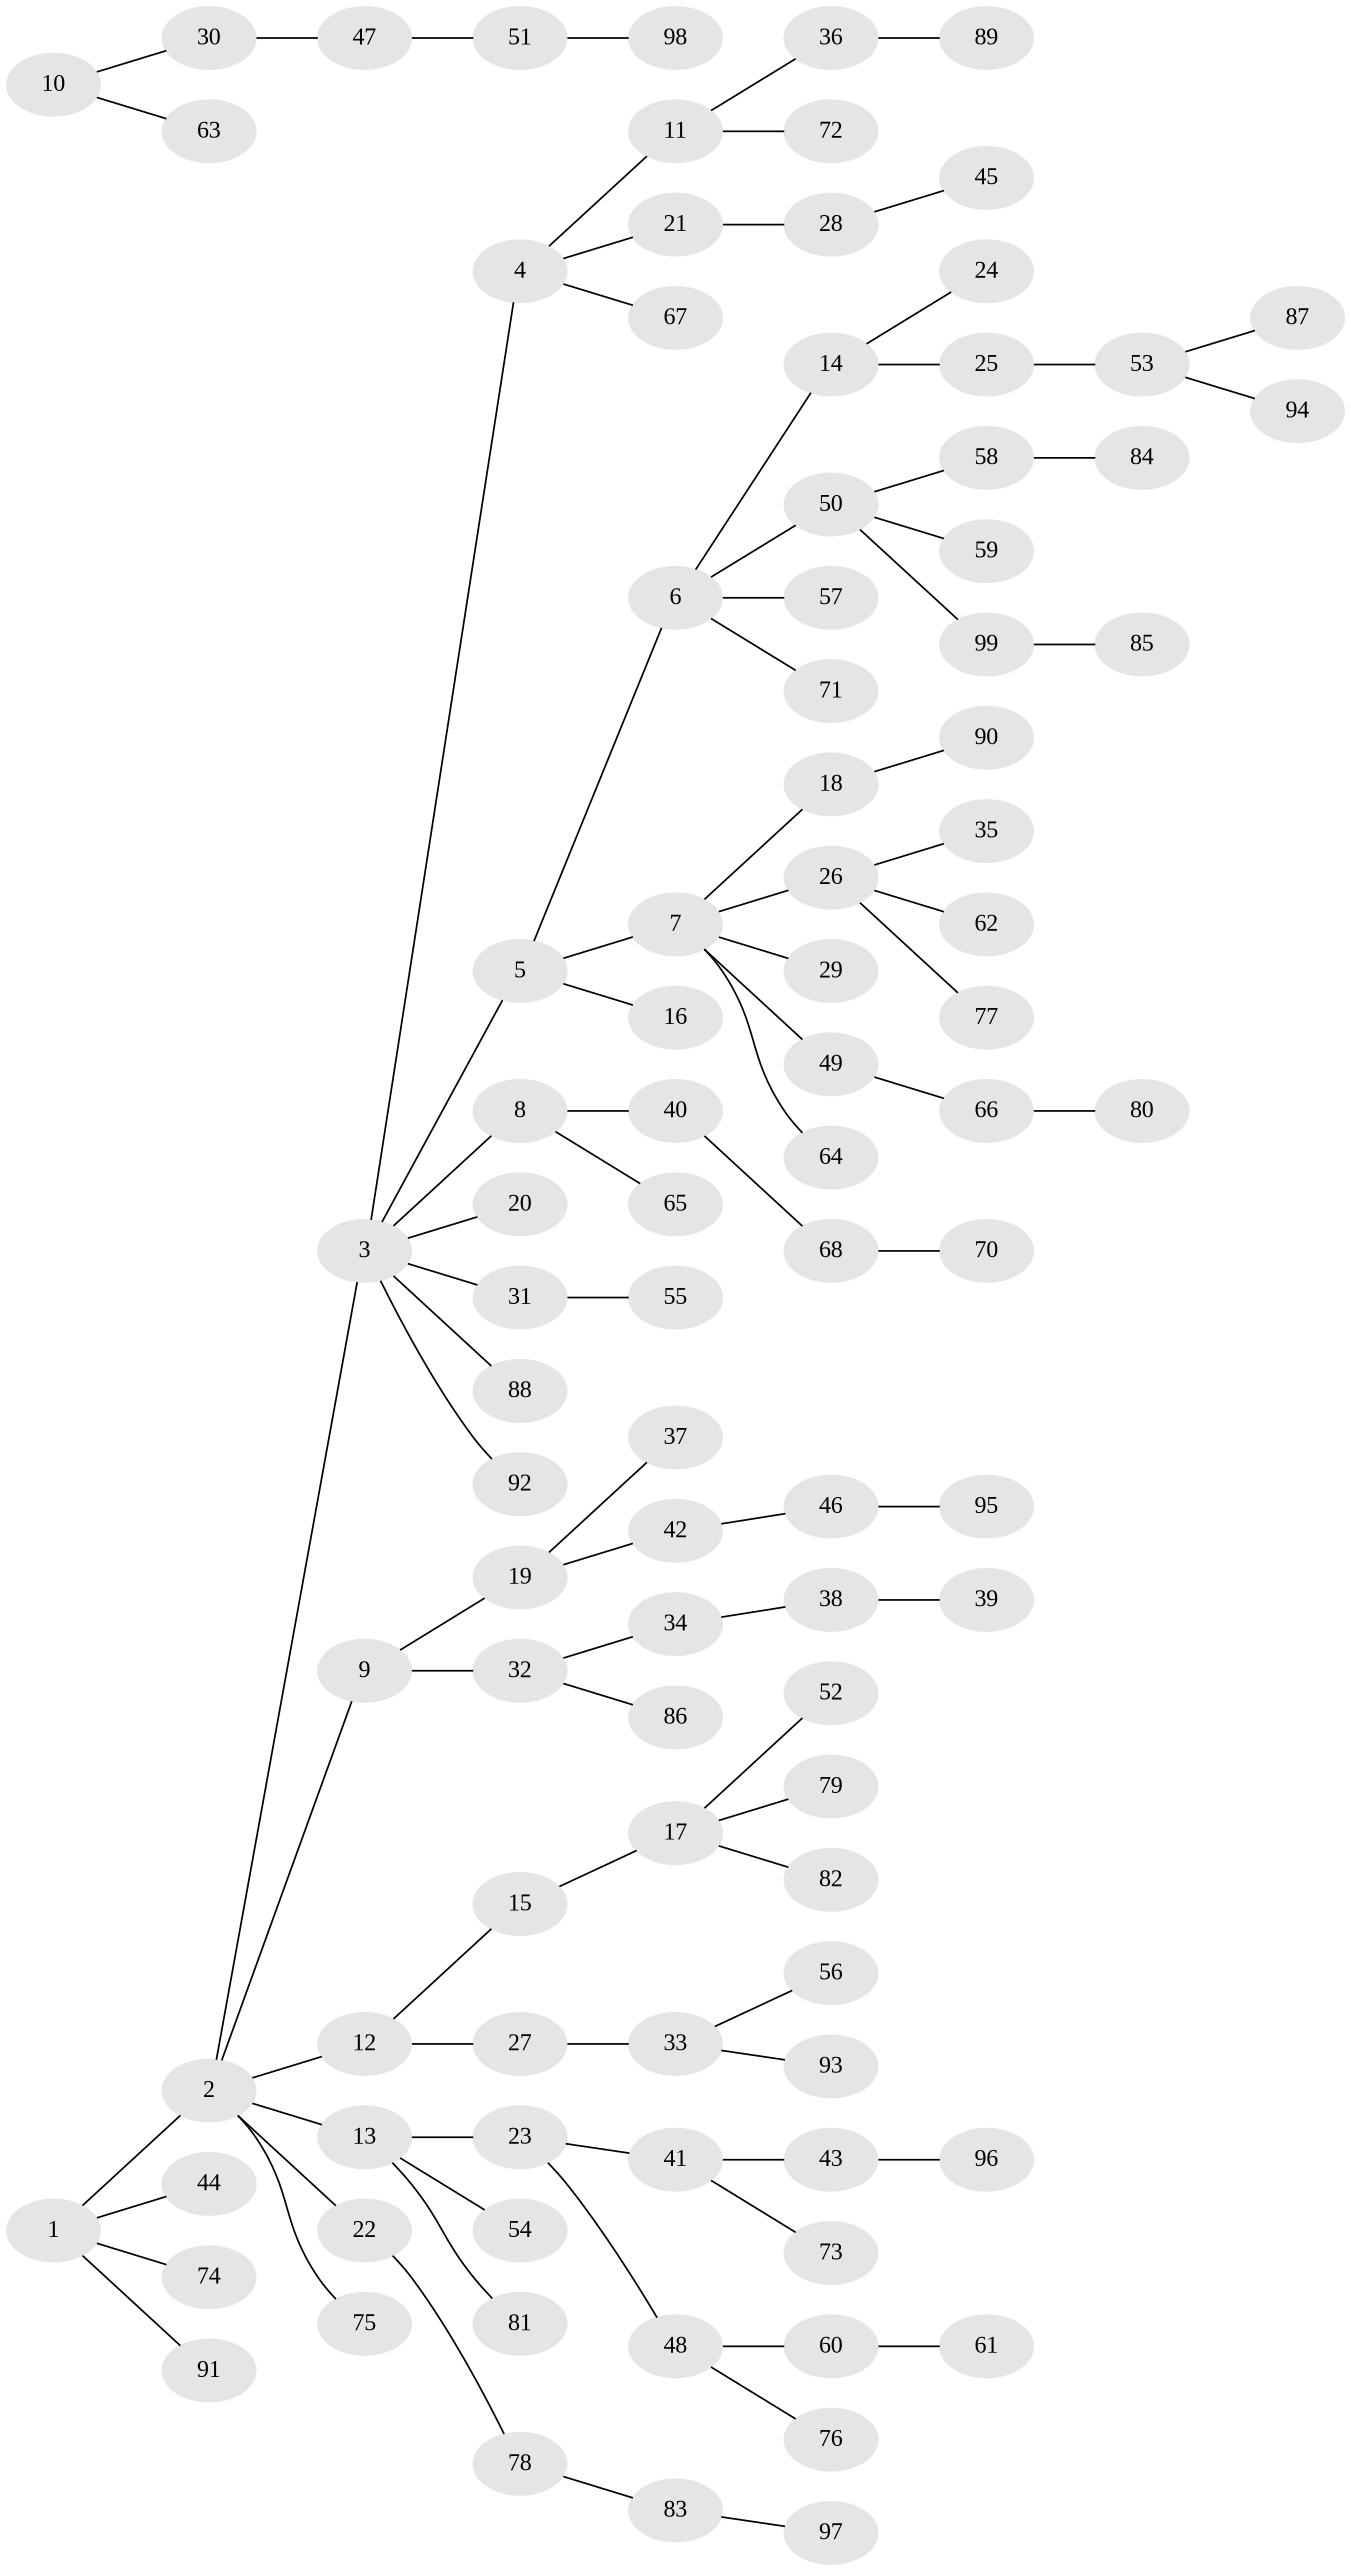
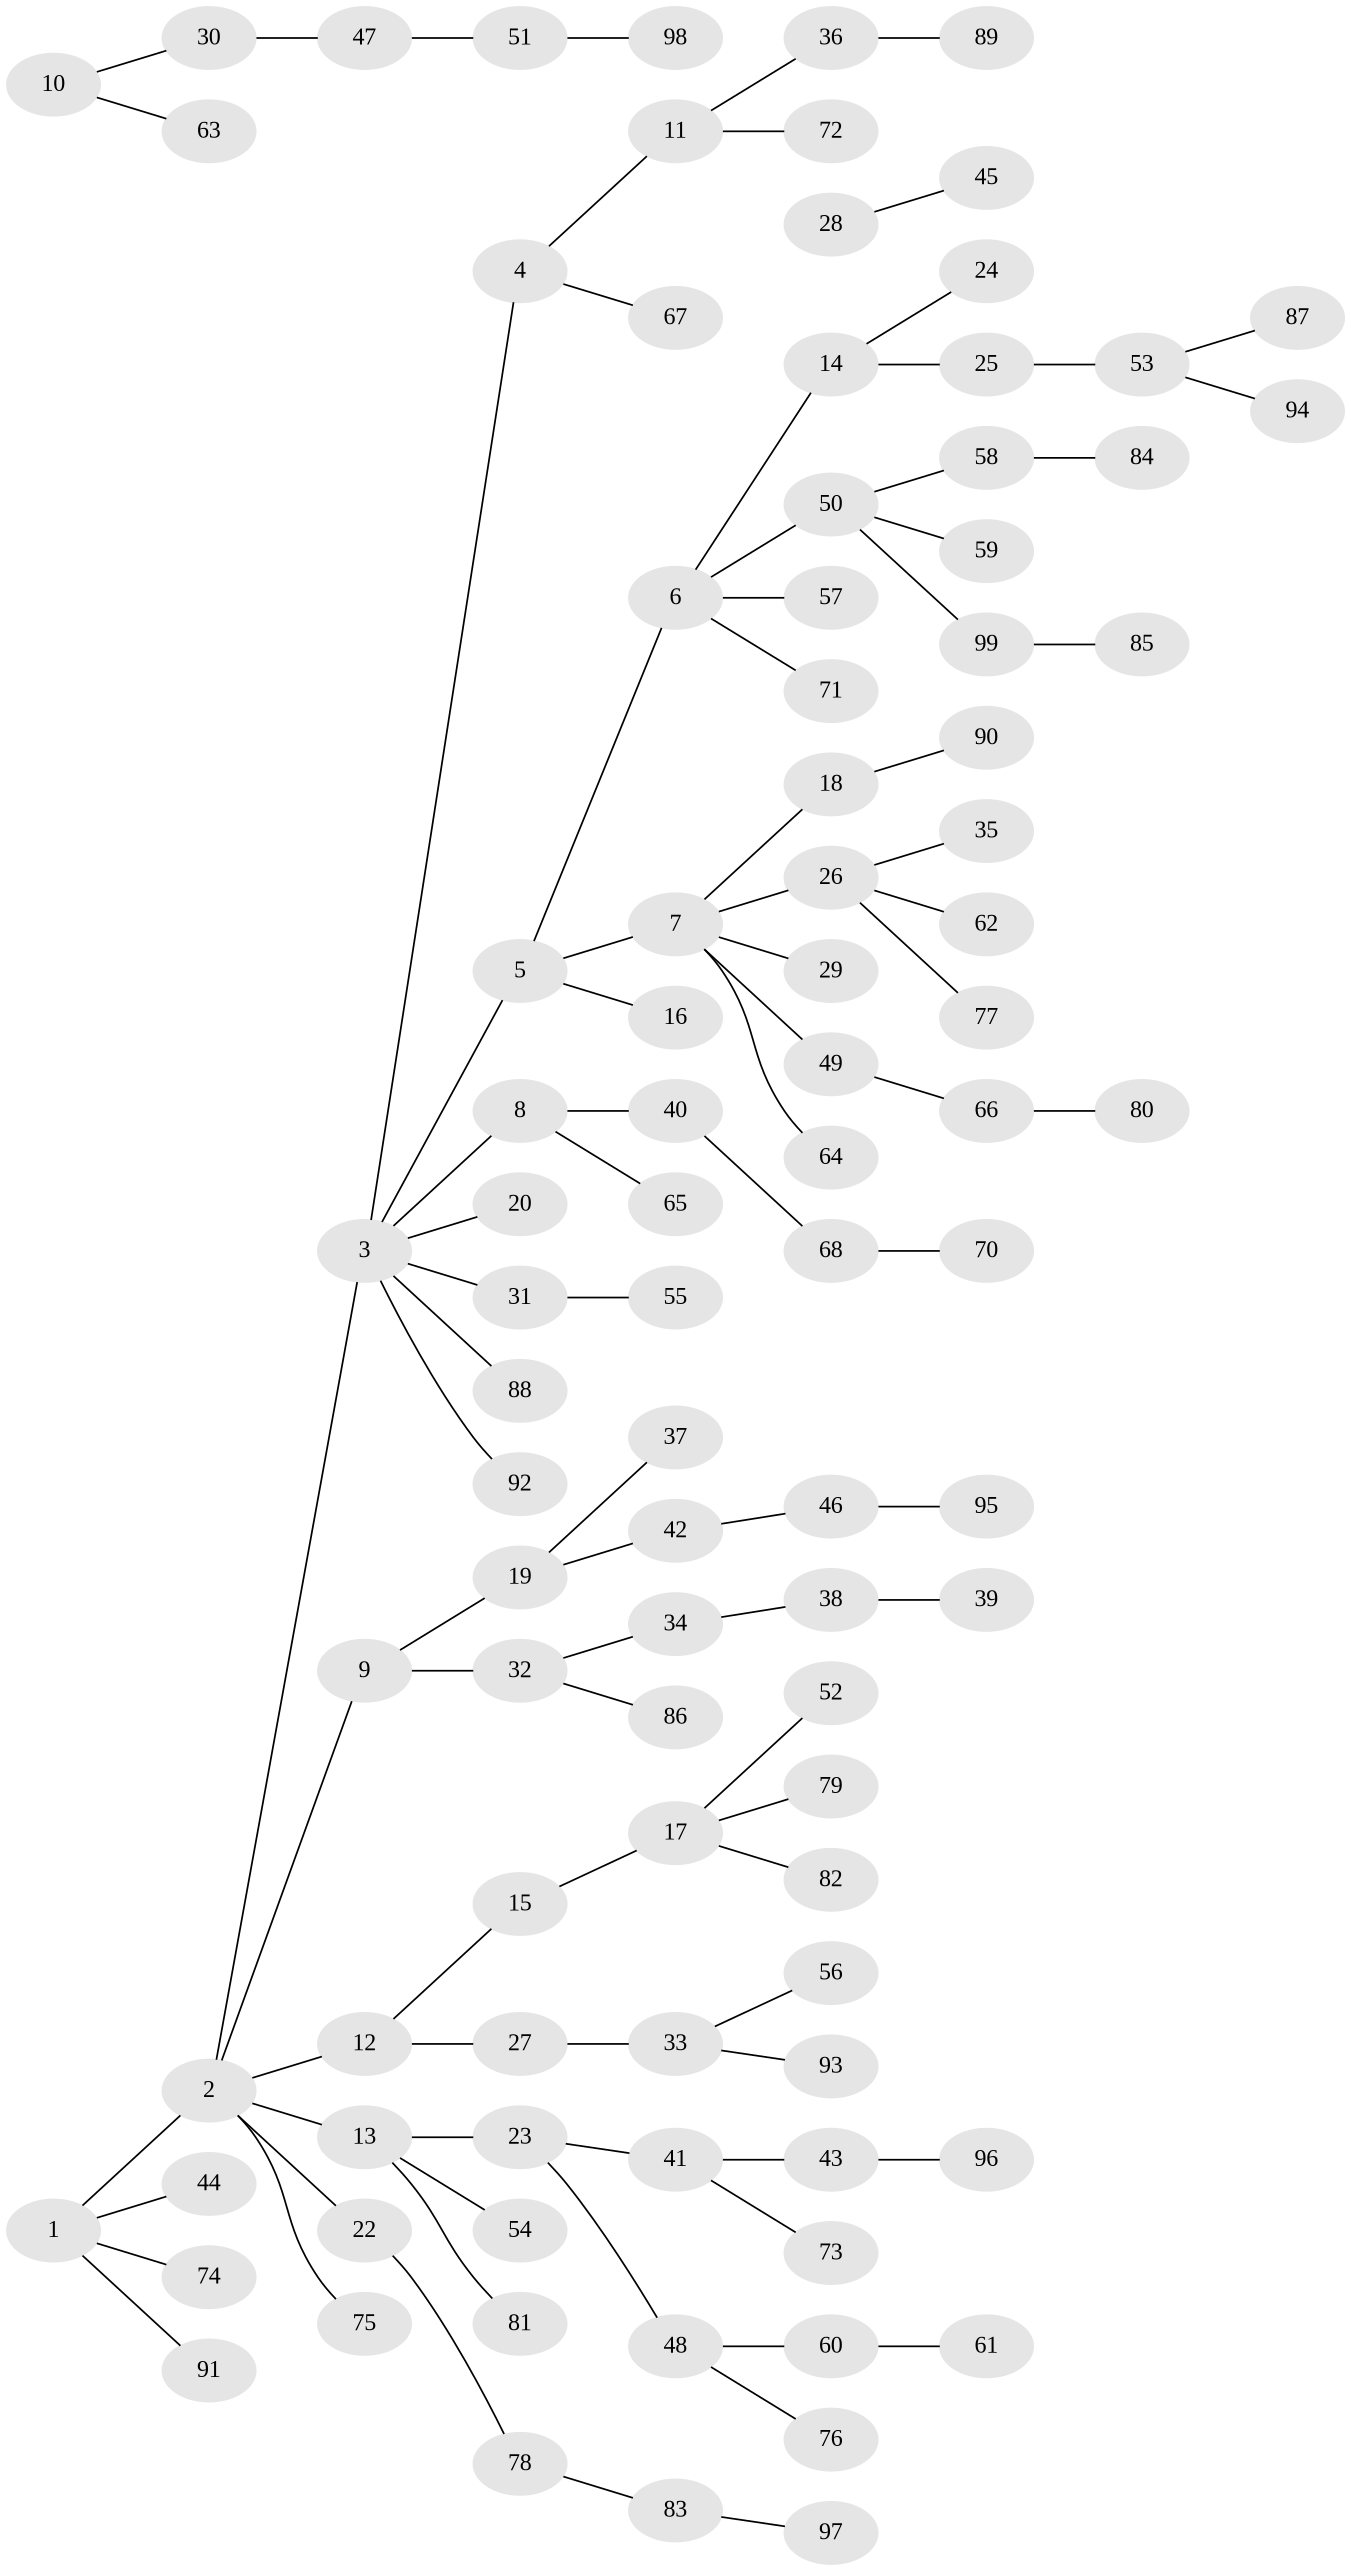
node "21": removed
